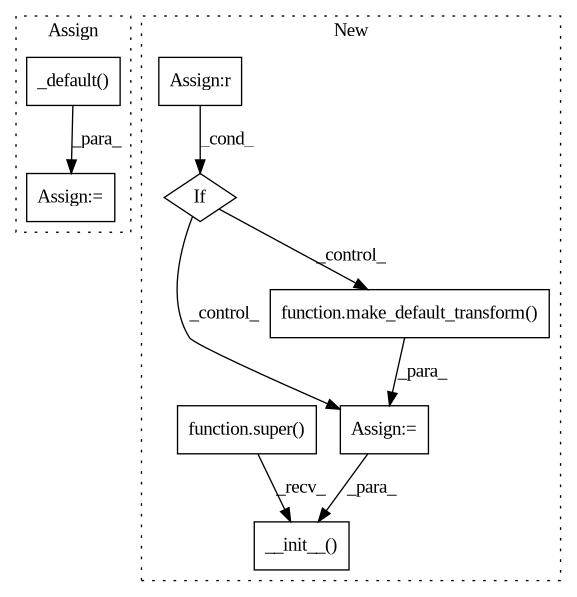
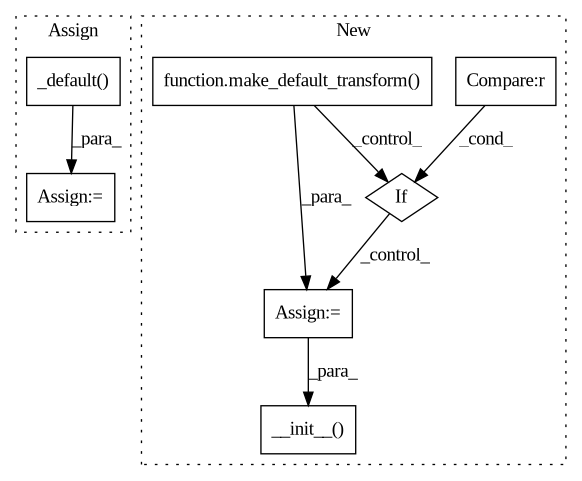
node "Assign:r": label "Assign:r" -> "Compare:r"
edge "If" -> "function.make_default_transform()": reversed
node "function.super()": removed
